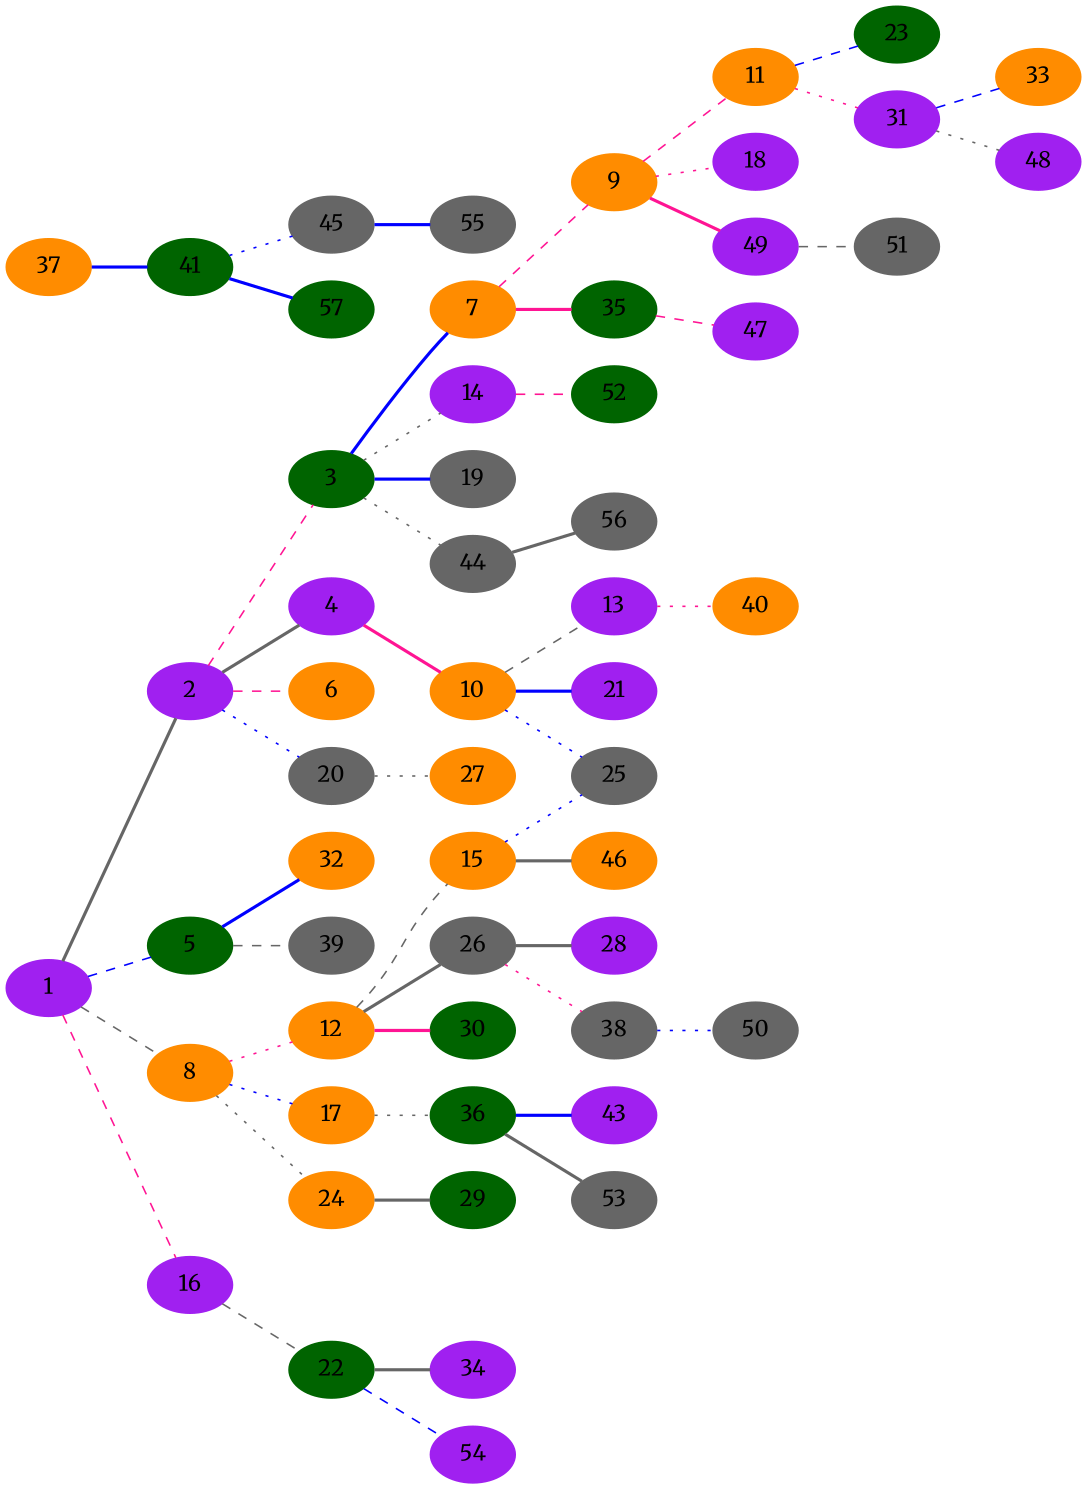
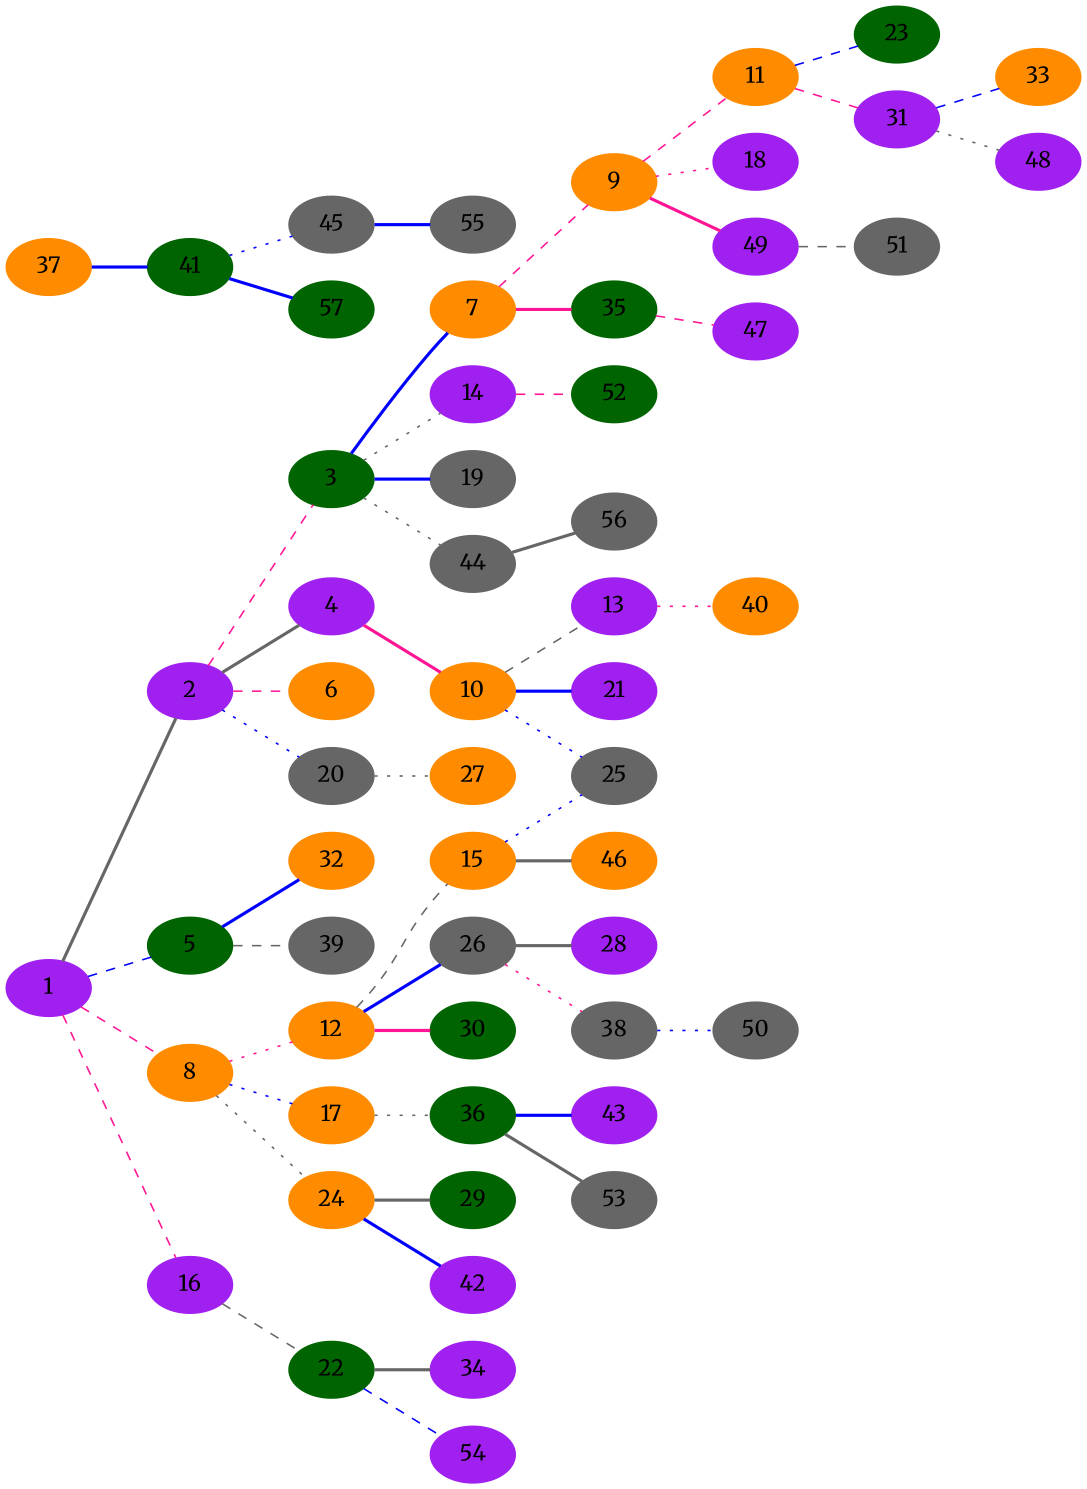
edge "11" -- "31": style dotted -> dashed
edge "26" -- "12": color gray40 -> blue
edge "1" -- "8": color gray40 -> deeppink
node "42": added
